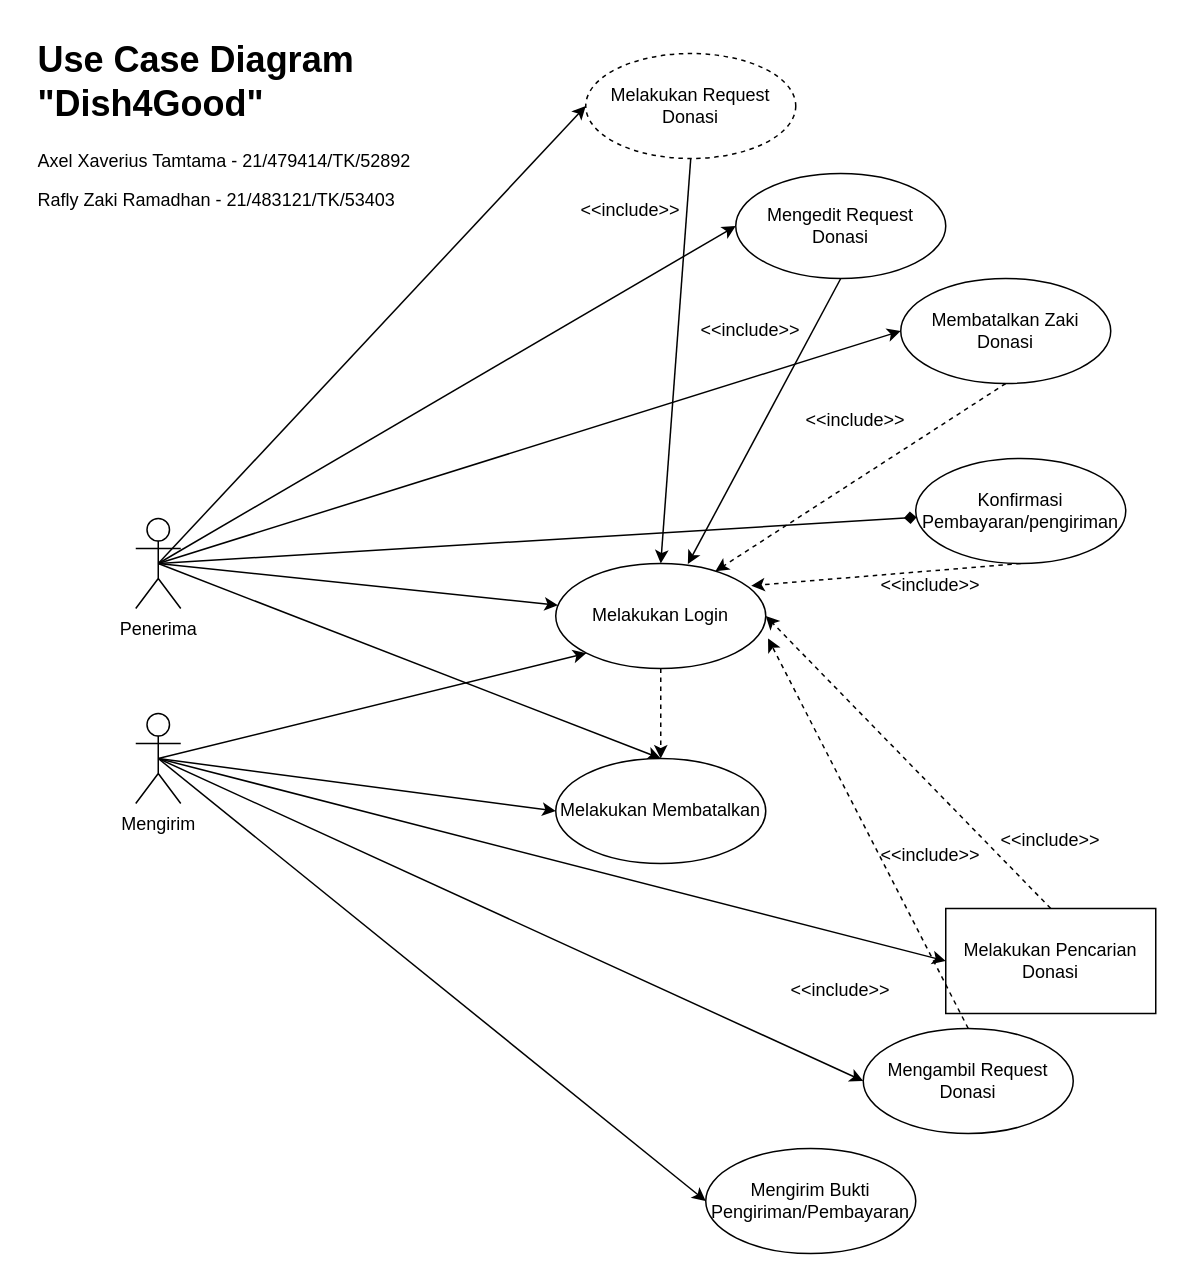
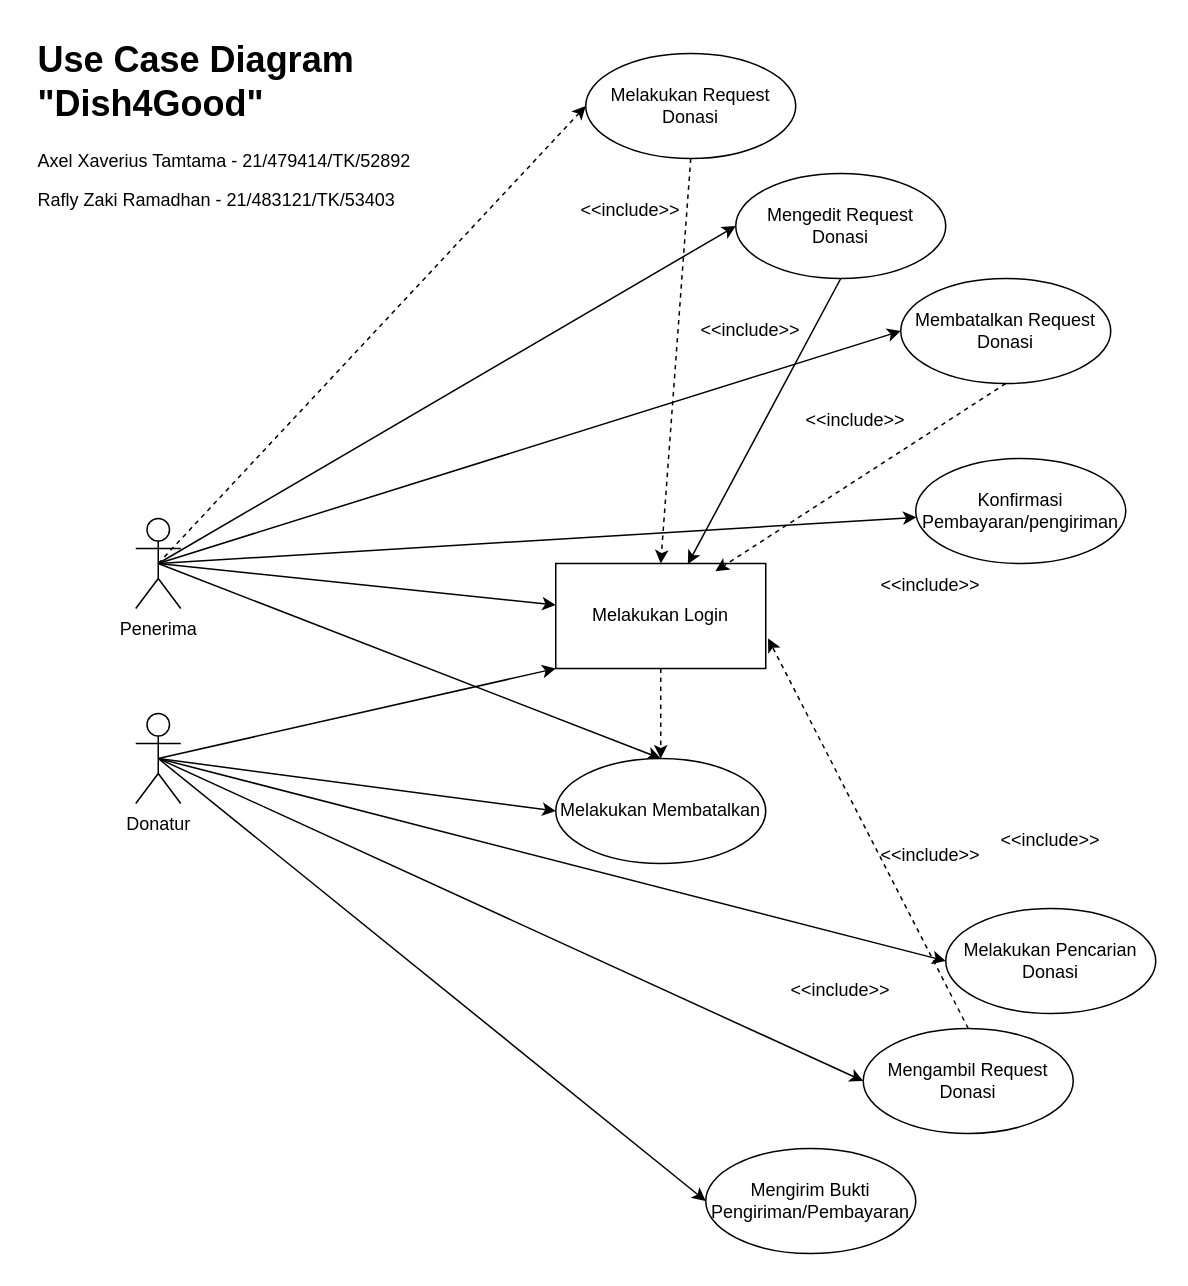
node "Melakukan Request Donasi": style dashed -> solid
node "Membatalkan Zaki Donasi": label "Membatalkan Zaki Donasi" -> "Membatalkan Request Donasi"
edge "Penerima" -> "Melakukan Request Donasi": style solid -> dashed
edge "Melakukan Request Donasi" -> "Melakukan Login": style solid -> dashed
edge "Penerima" -> "Konfirmasi Pembayaran/pengiriman": arrowhead diamond -> classic
edge "Konfirmasi Pembayaran/pengiriman" -> "Melakukan Login": removed
node "Melakukan Login": shape ellipse -> rectangle
edge "Melakukan Pencarian Donasi" -> "Melakukan Login": removed
node "Mengirim": label "Mengirim" -> "Donatur"
node "Melakukan Pencarian Donasi": shape rectangle -> ellipse
